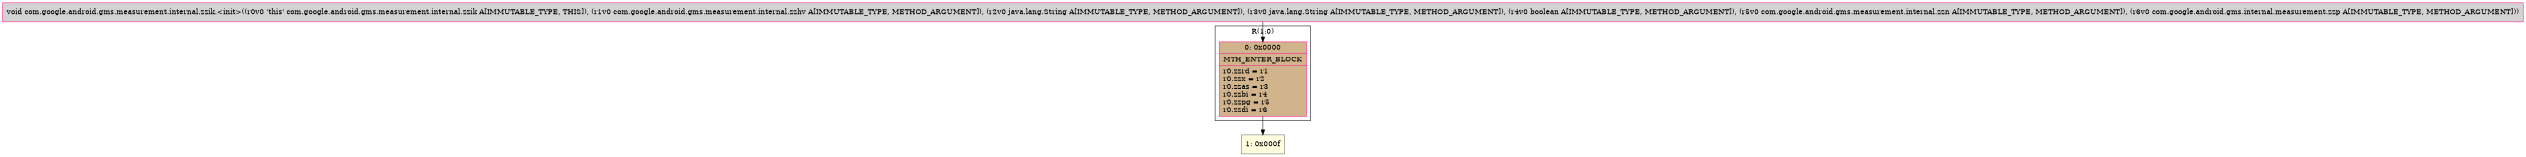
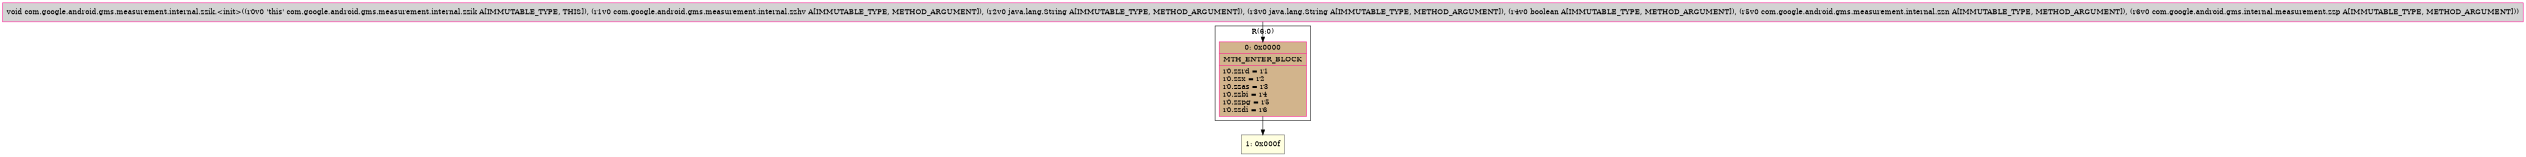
cluster "R(1:0)": label "R(1:0)" -> "R(6:0)"
